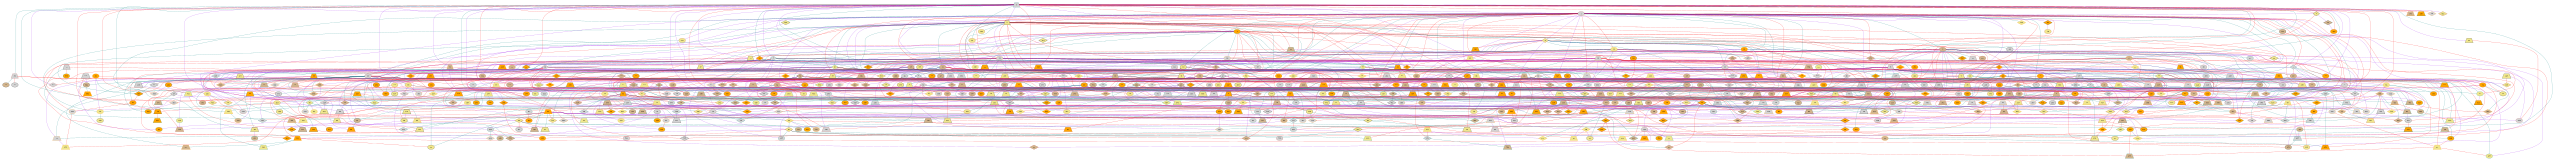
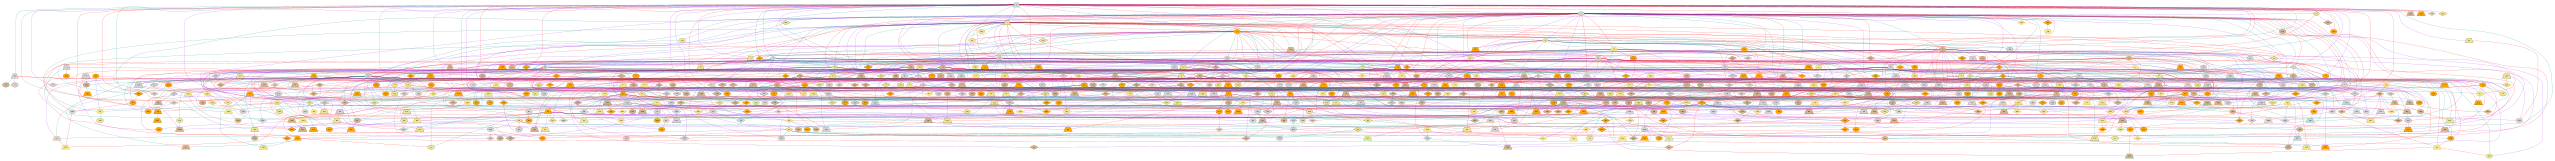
node "556": fillcolor tan -> orange
node "632": shape ellipse -> trapezium
